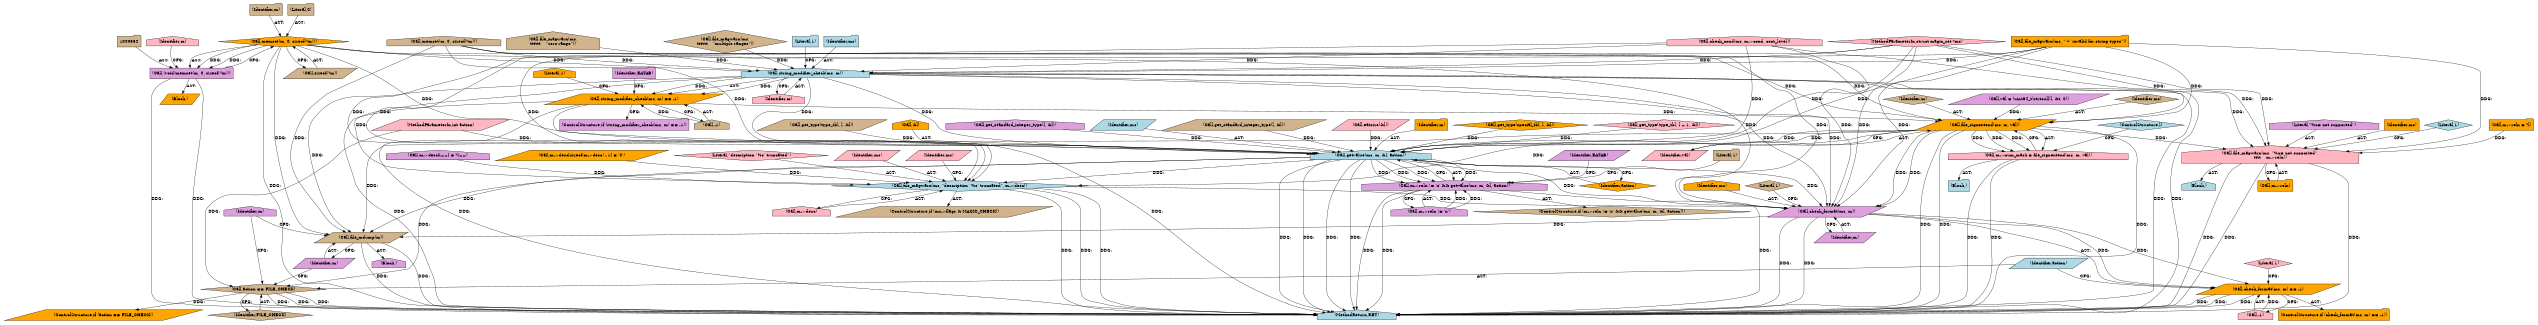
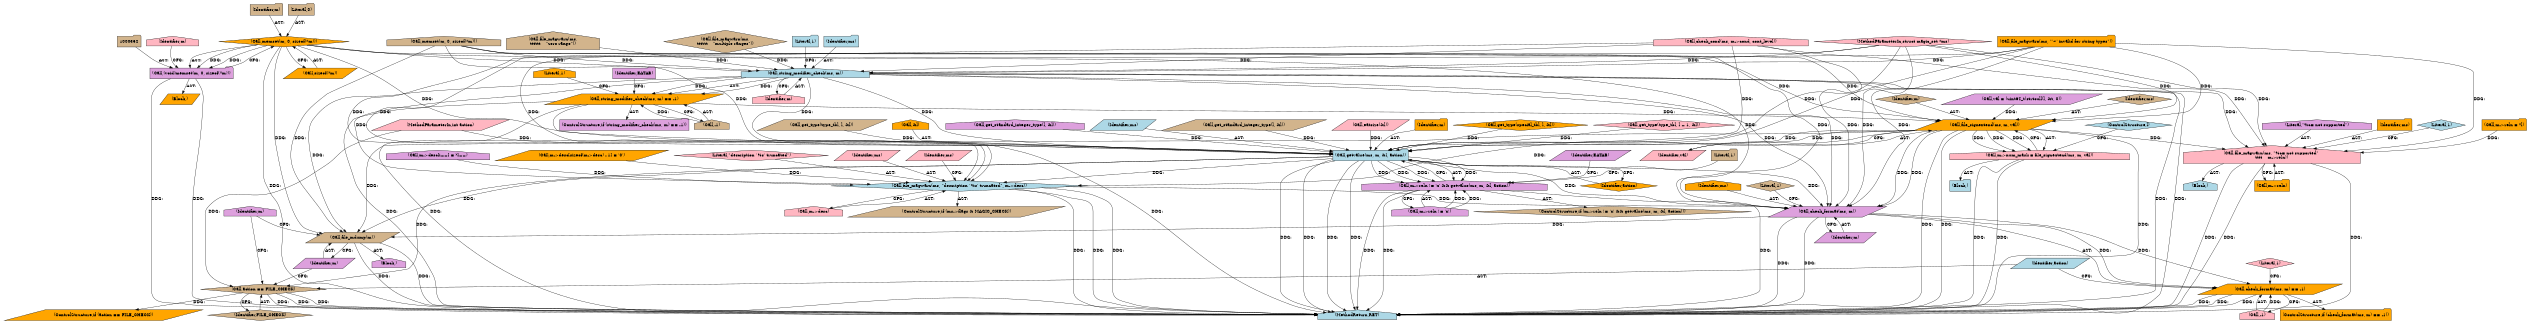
node "(Call,sizeof(*m))": fillcolor tan -> orange
edge "(Call,string_modifier_check(ms, m) == -1)" -> "(ControlStructure,if (string_modifier_check(ms, m) == -1))": label "CFG: " -> "AST: "
node "(Call,getvalue(ms, m, &l, action))": shape house -> folder
